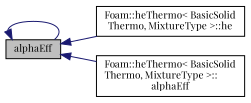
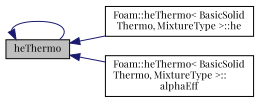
node "alphaEff": label "alphaEff" -> "heThermo"
